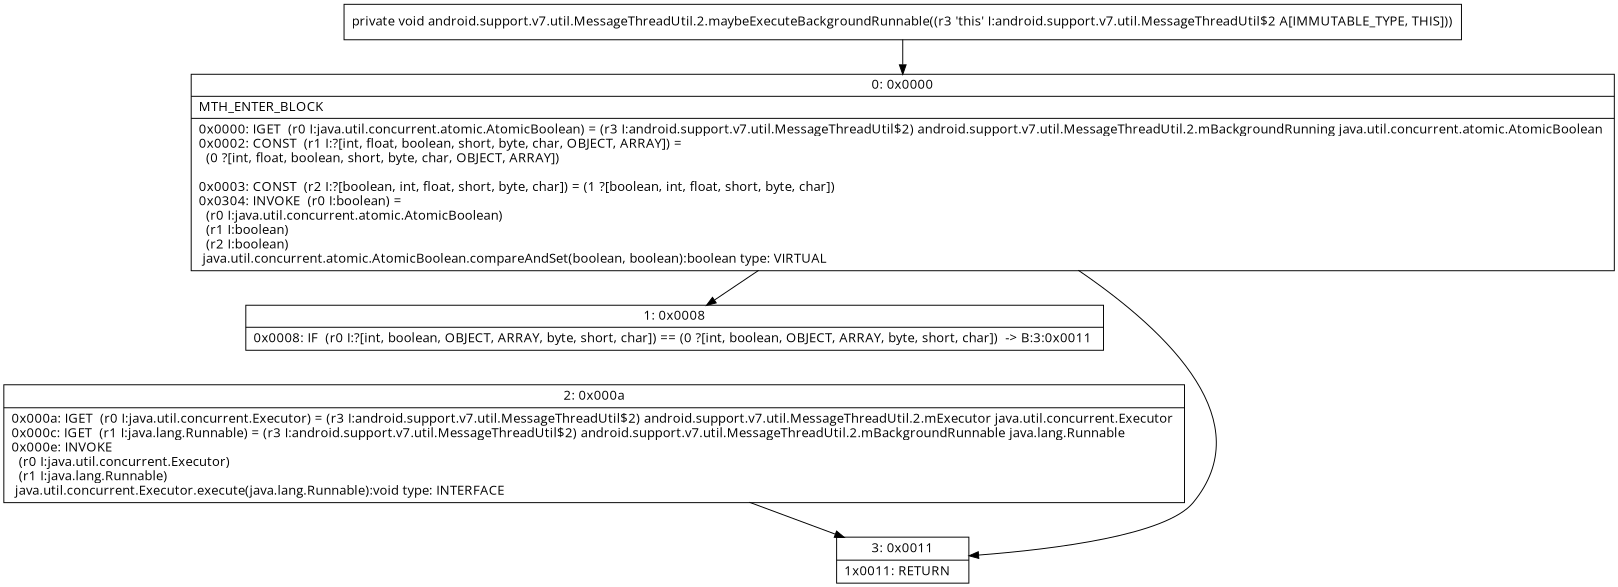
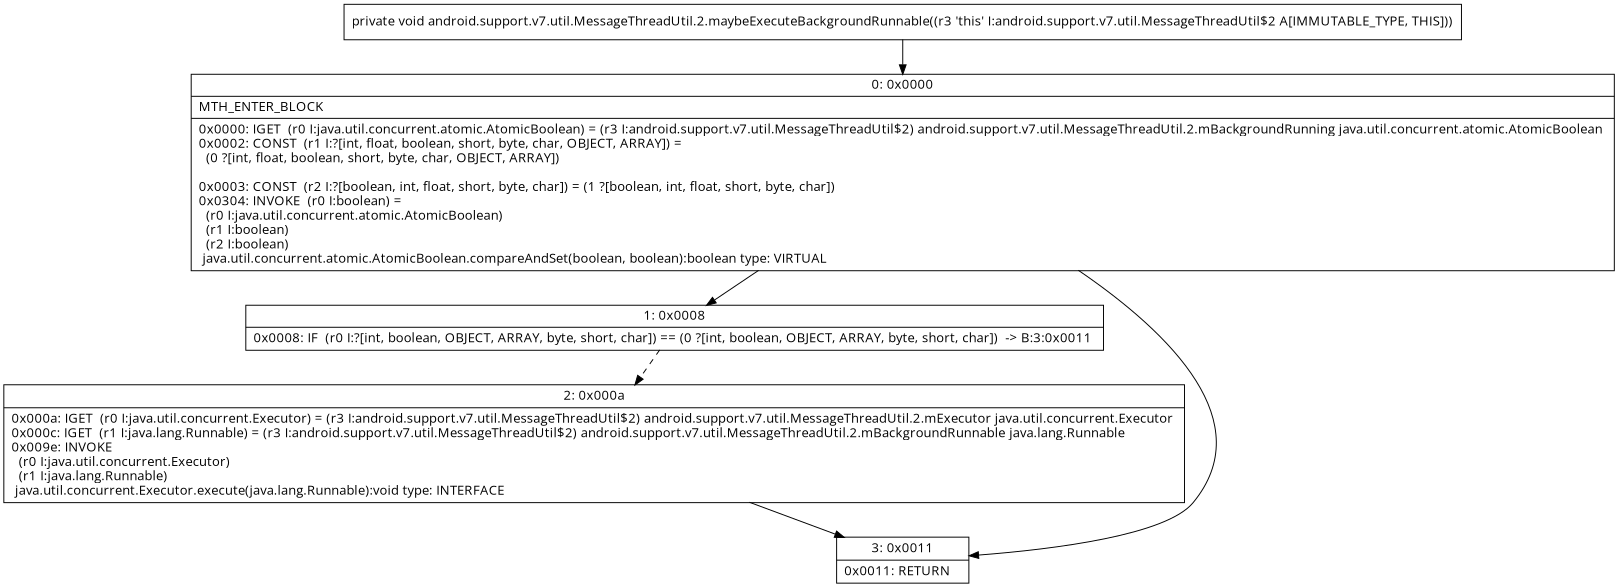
edge "1: 0x0008" -> "2: 0x000a": added
node "2: 0x000a": text "0x000e: INVOKE" -> "0x009e: INVOKE"
node "3: 0x0011": text "1x0011: RETURN" -> "0x0011: RETURN"
